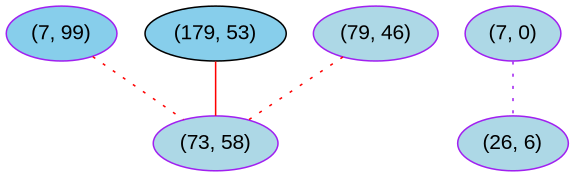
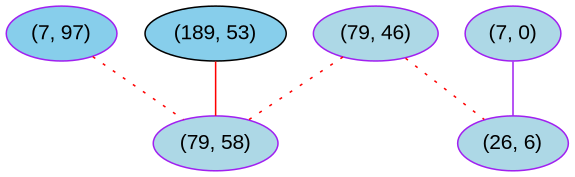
node "(7, 99)": label "(7, 99)" -> "(7, 97)"
node "(179, 53)": label "(179, 53)" -> "(189, 53)"
edge "(79, 46)" -- "(26, 6)": added
edge "(7, 0)" -- "(26, 6)": style dotted -> solid
node "(73, 58)": label "(73, 58)" -> "(79, 58)"
